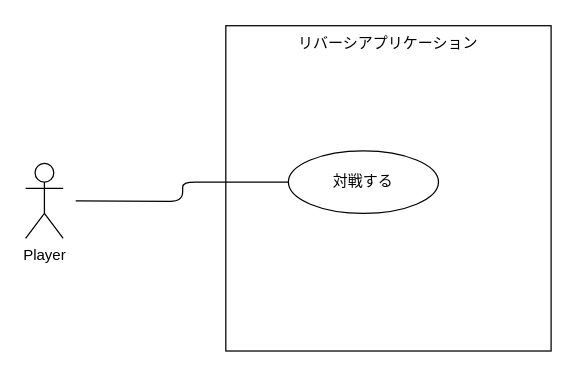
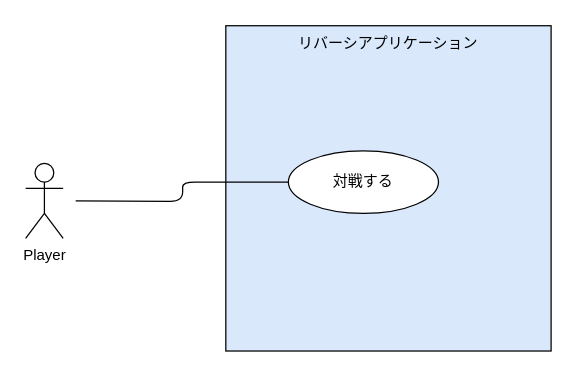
node "リバーシアプリケーション": fillcolor #ffffff -> #dae8fc
